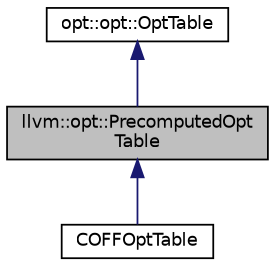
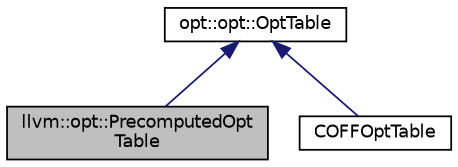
edge "COFFOptTable" -> "llvm::opt::PrecomputedOpt Table": now "COFFOptTable" -> "opt::opt::OptTable"
